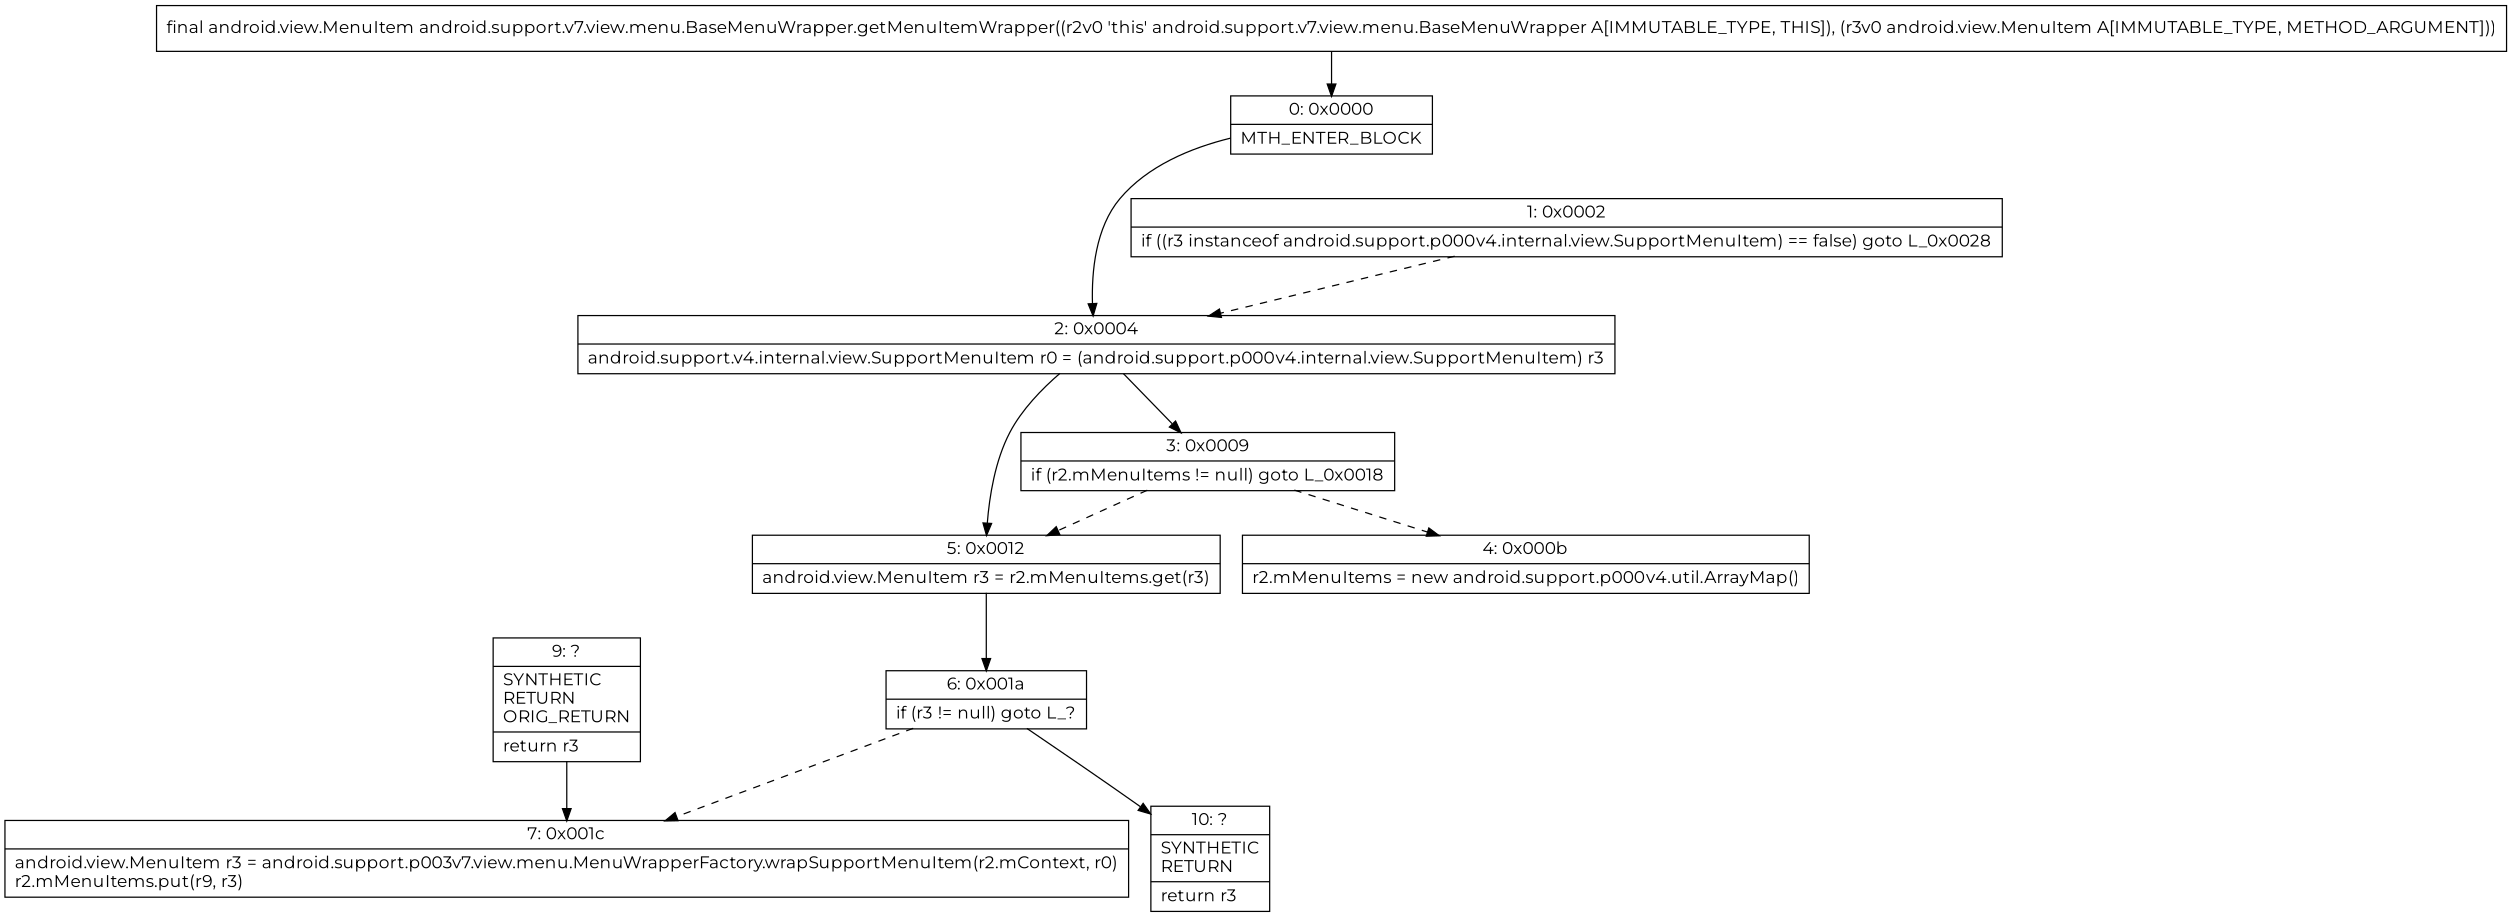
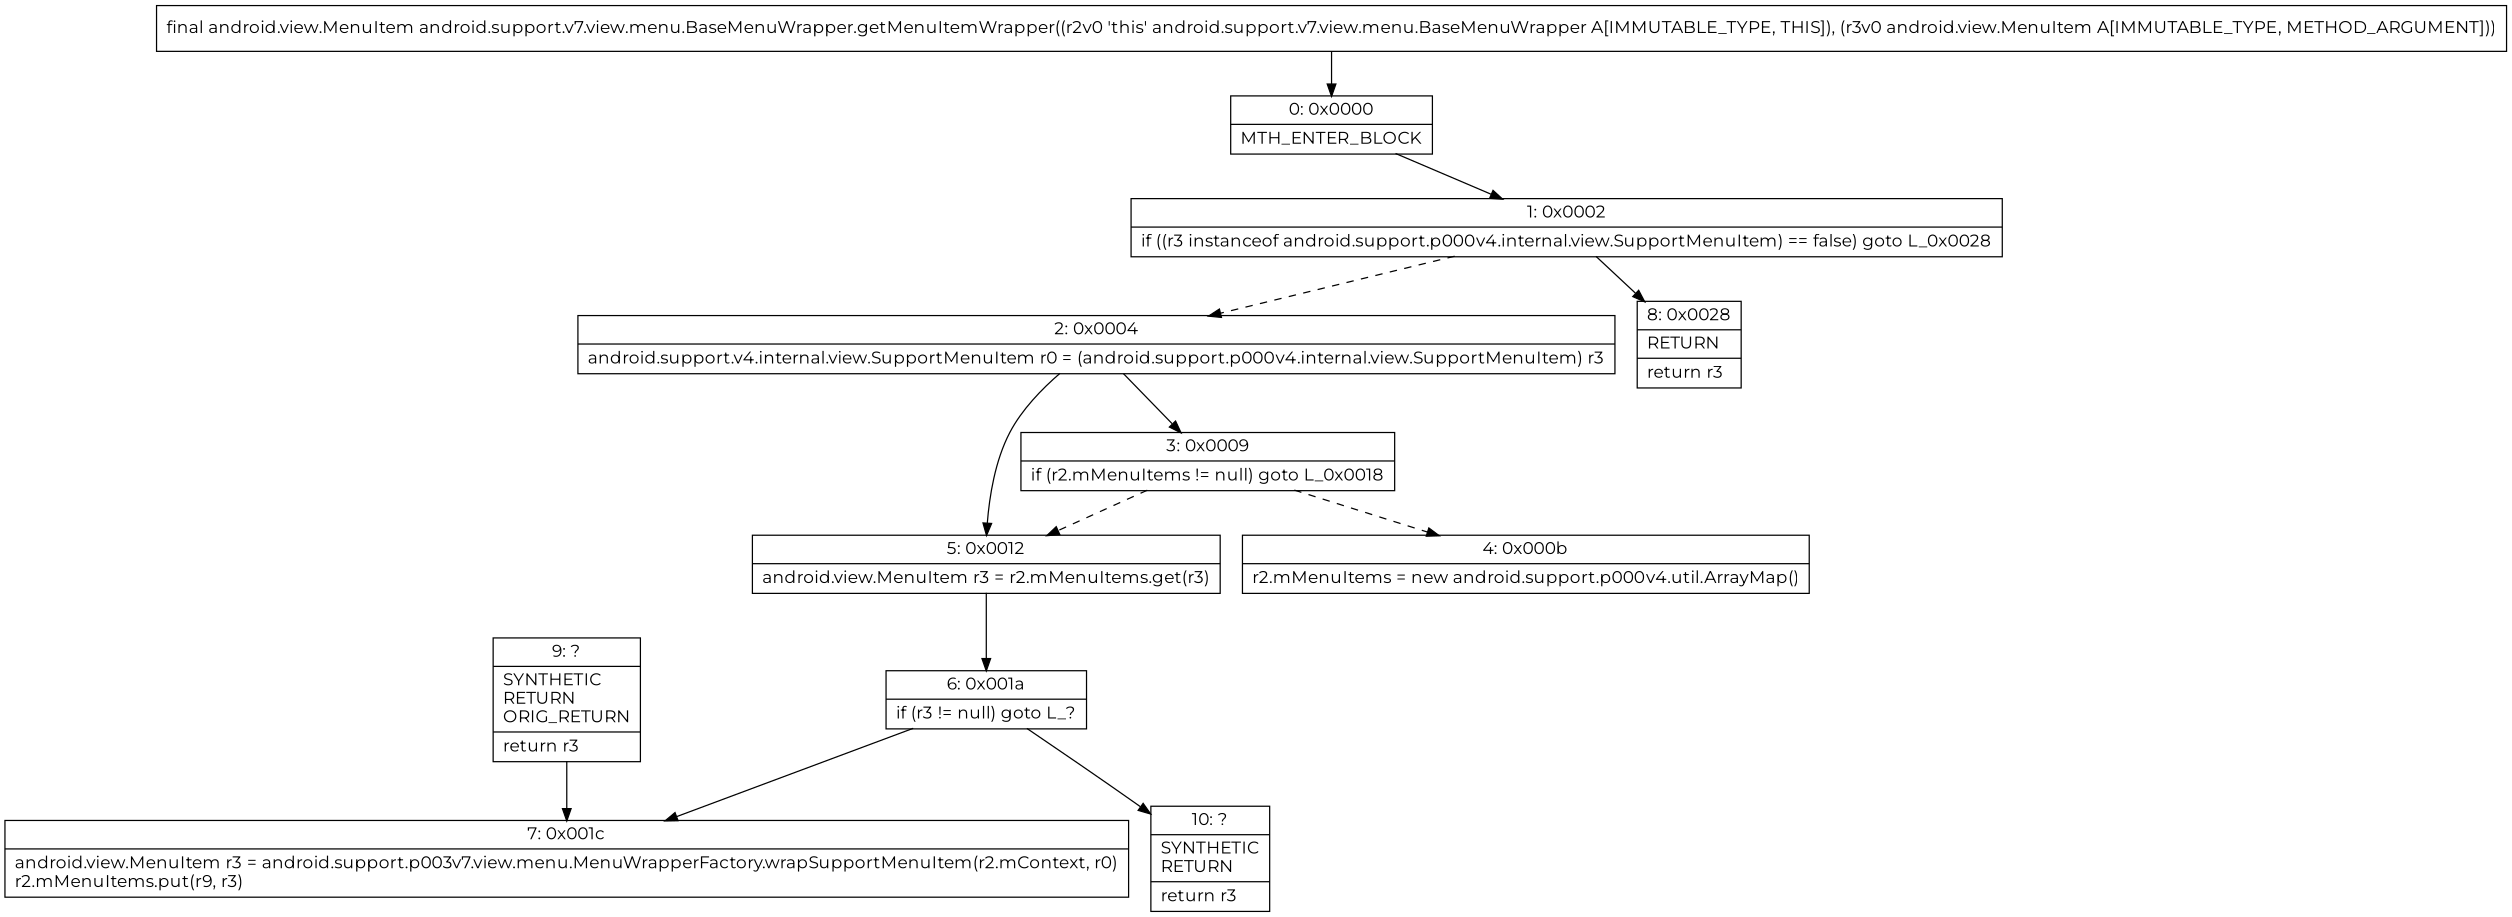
edge "0: 0x0000" -> "2: 0x0004": now "0: 0x0000" -> "1: 0x0002"
node "8: 0x0028": added
edge "6: 0x001a" -> "7: 0x001c": style dashed -> solid
